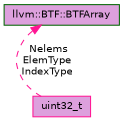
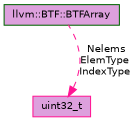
edge "uint32_t" -> "llvm::BTF::BTFArray": reversed
